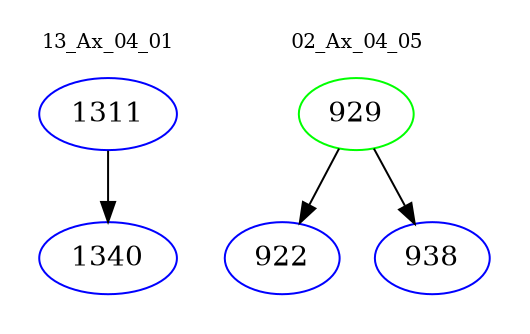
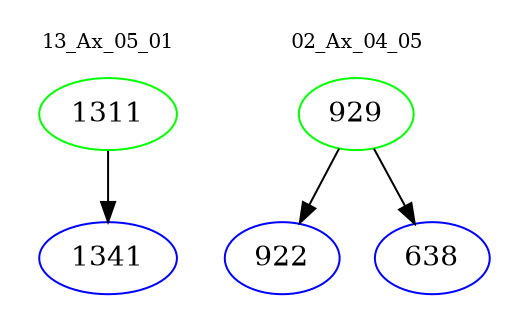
cluster "13_Ax_04_01": label "13_Ax_04_01" -> "13_Ax_05_01"
node "1311": color blue -> green
node "1340": label "1340" -> "1341"
node "938": label "938" -> "638"
